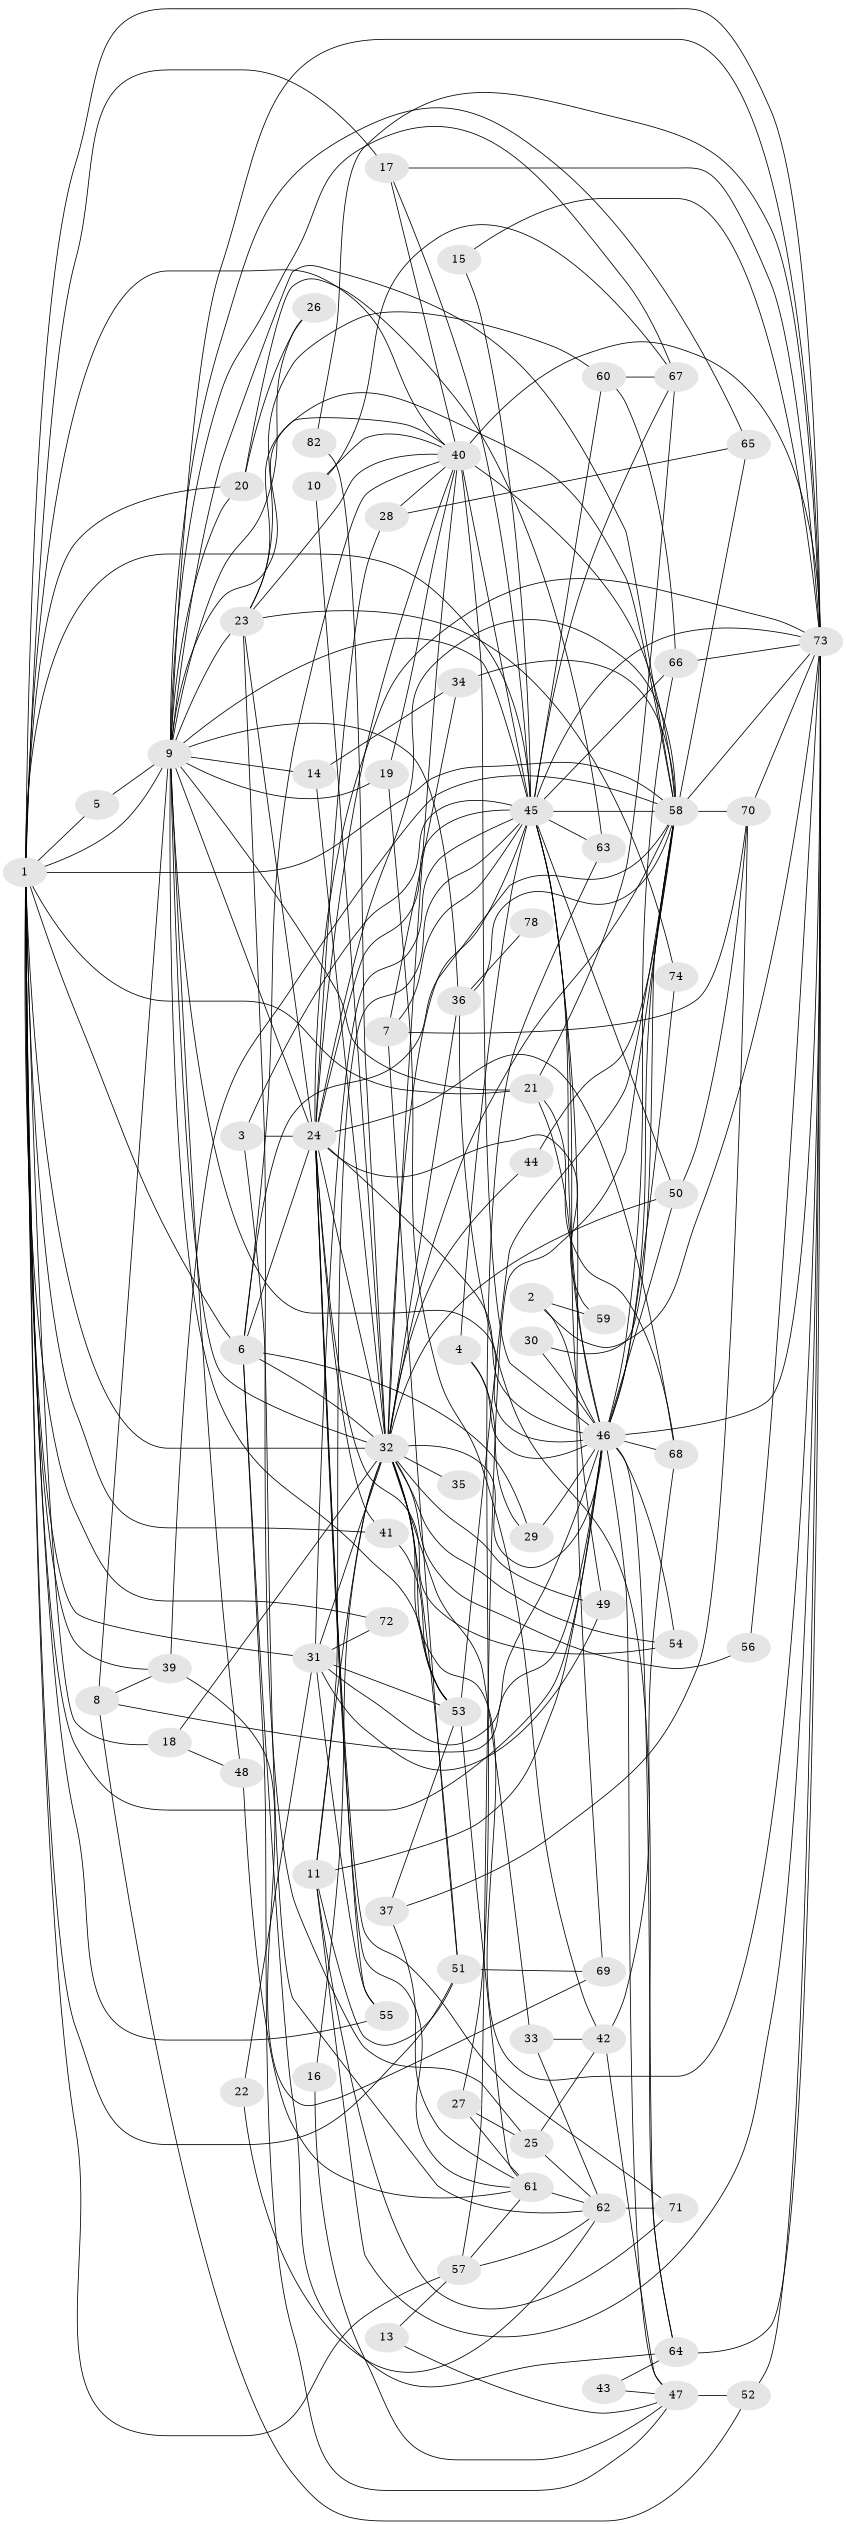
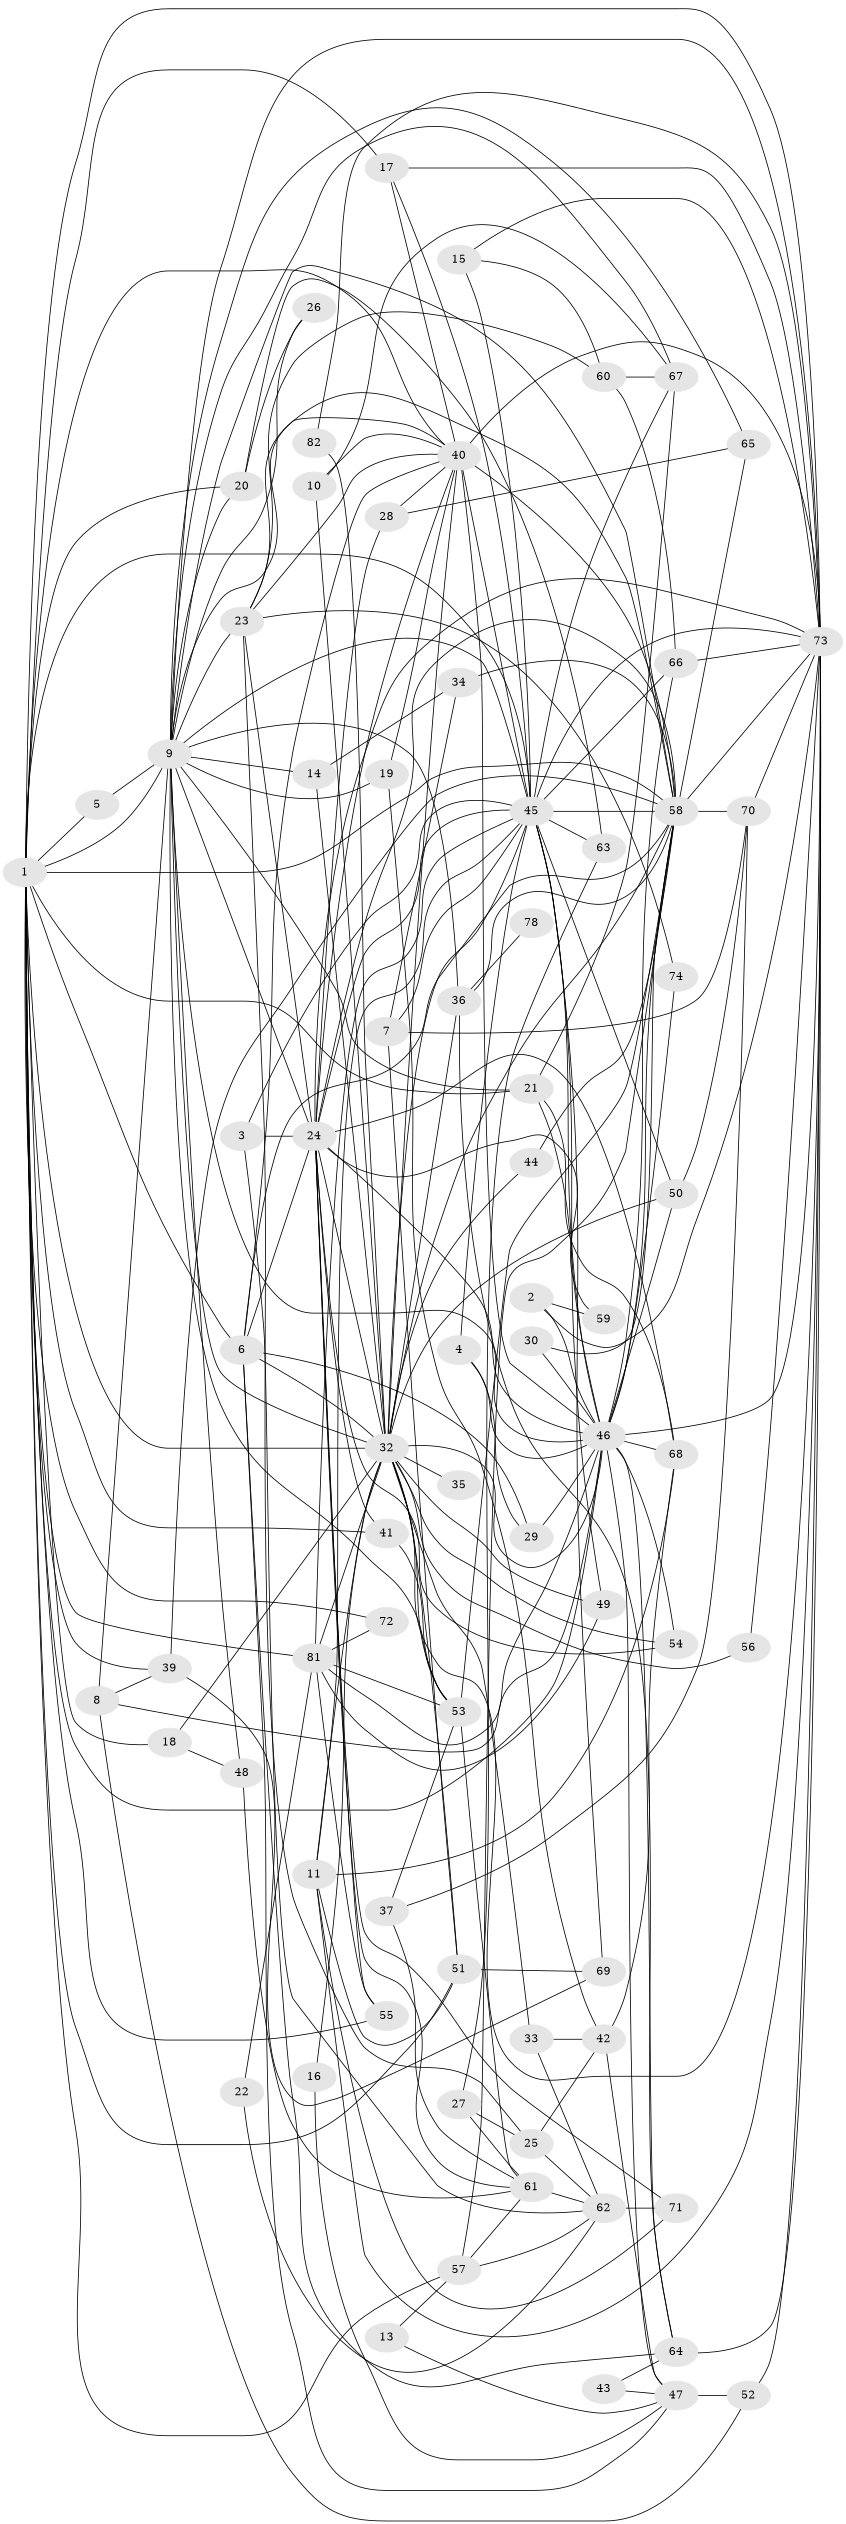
edge "60" -- "45": now "60" -- "15"
node "31": label "31" -> "81"
edge "46" -- "11": now "68" -- "11"
